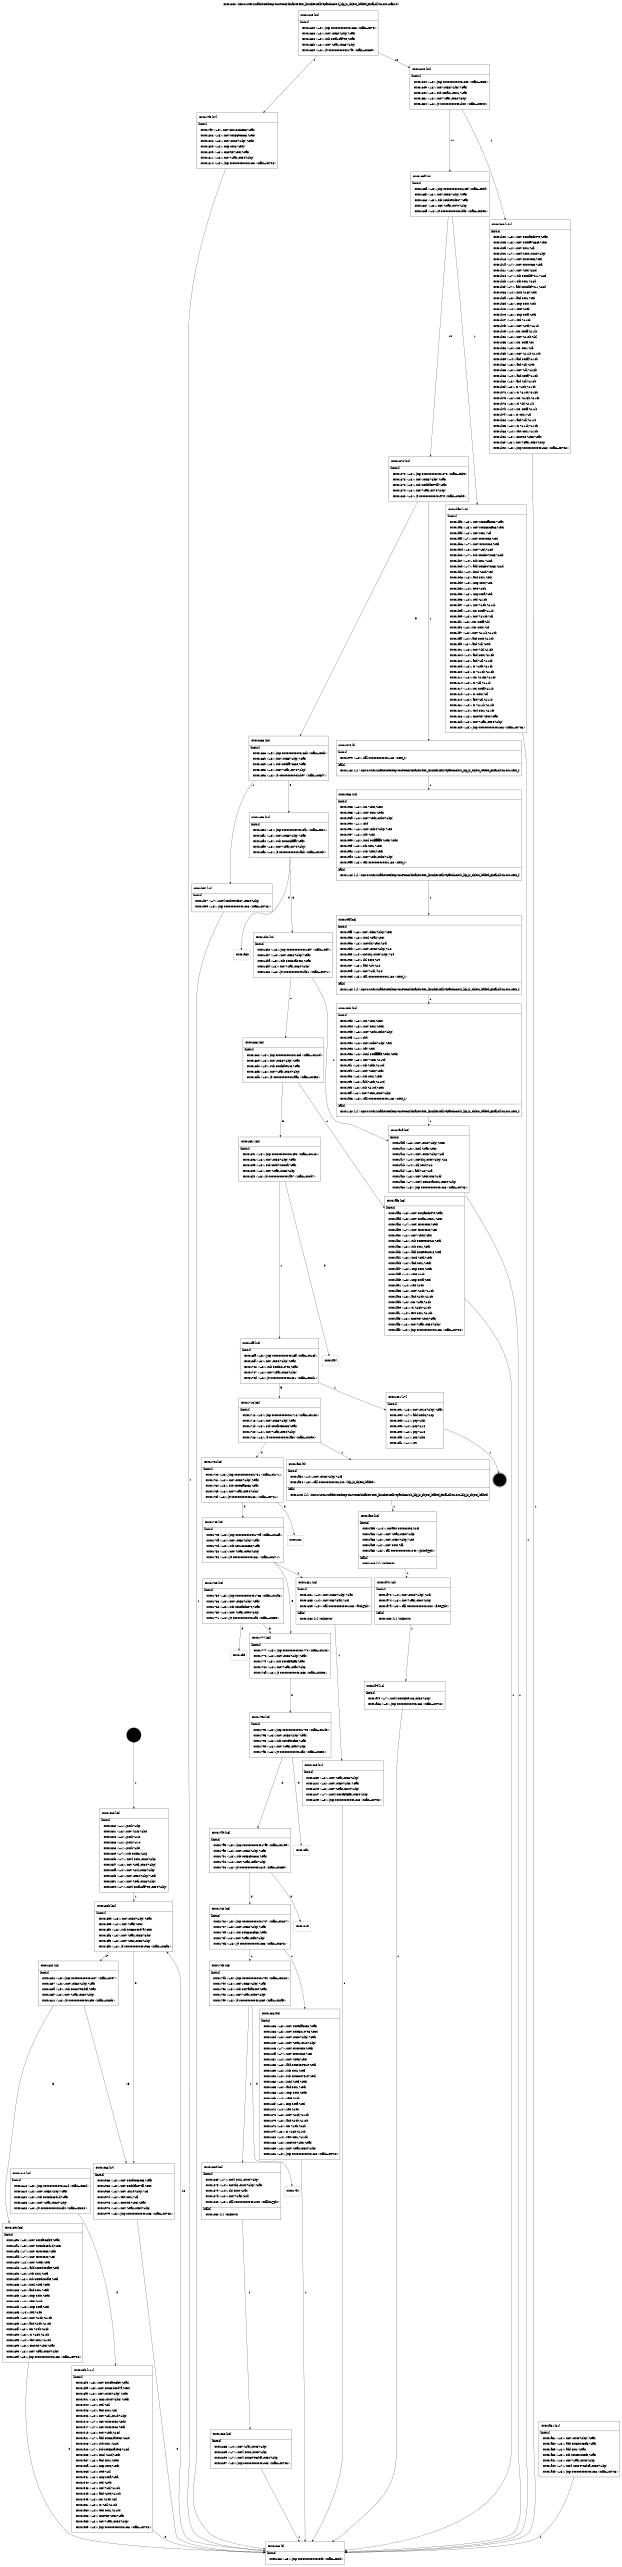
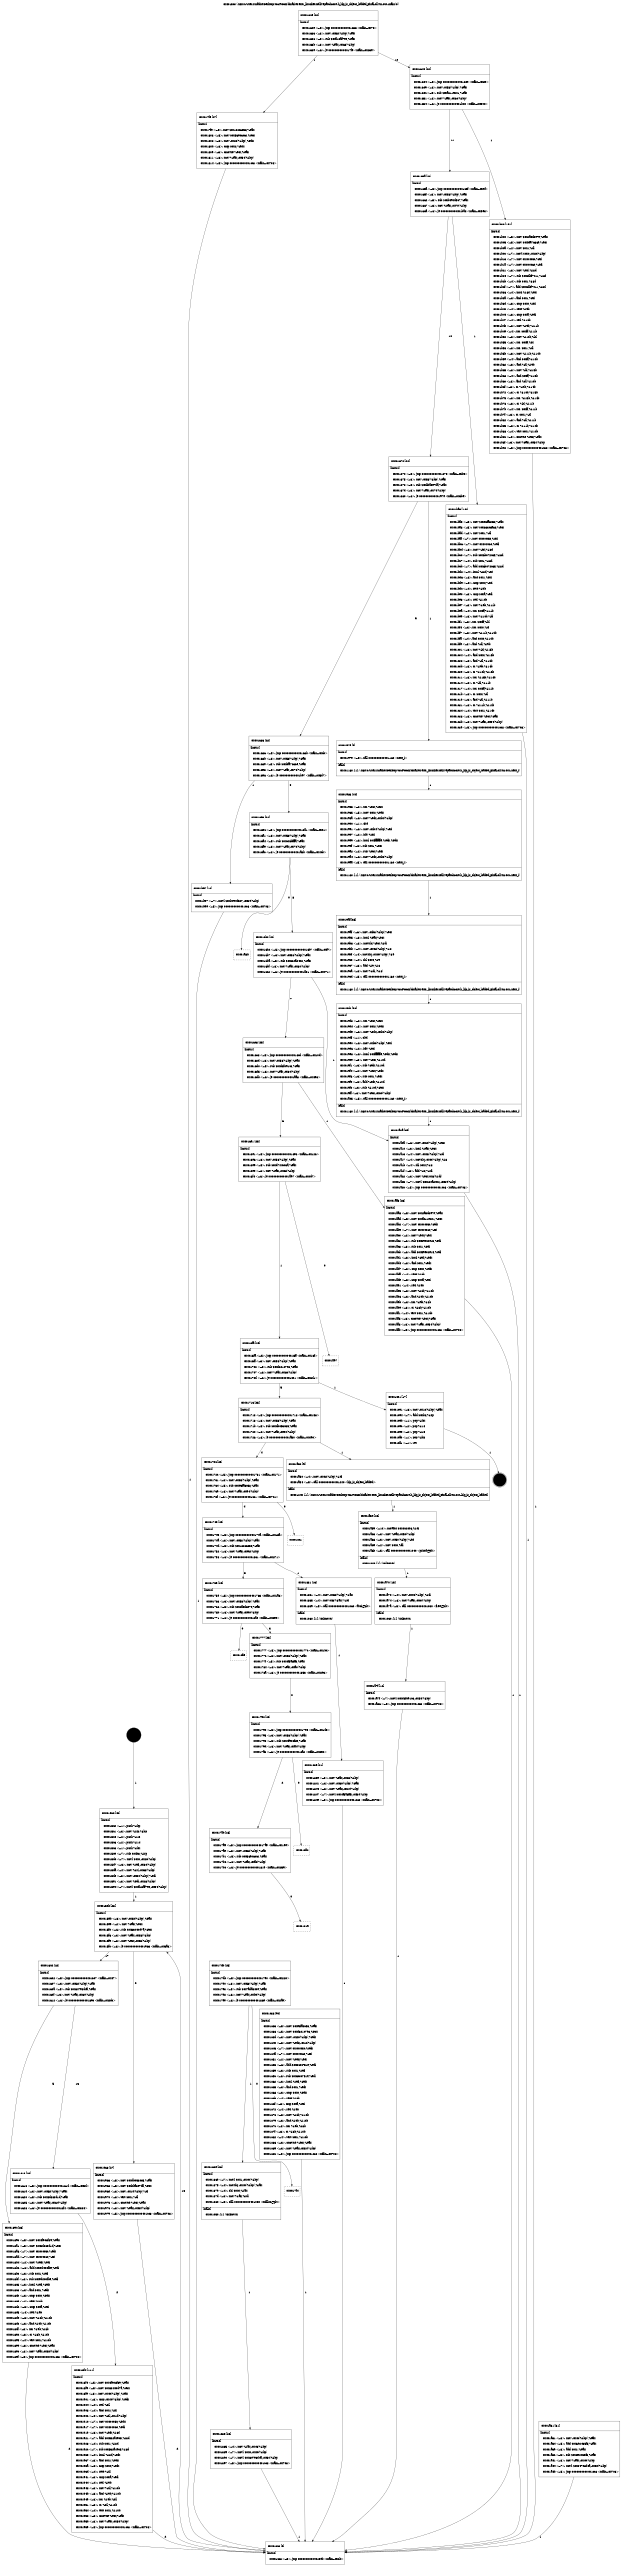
edge "0x401745 [25]" -> "0x401777 [25]": now "0x401745 [25]" -> "0x40175e [25]"
node "0x4017c2 [25]": removed
edge "0x401602 [22]" -> "0x401963 [27]": now "0x401602 [22]" -> "0x401618 [22]"
